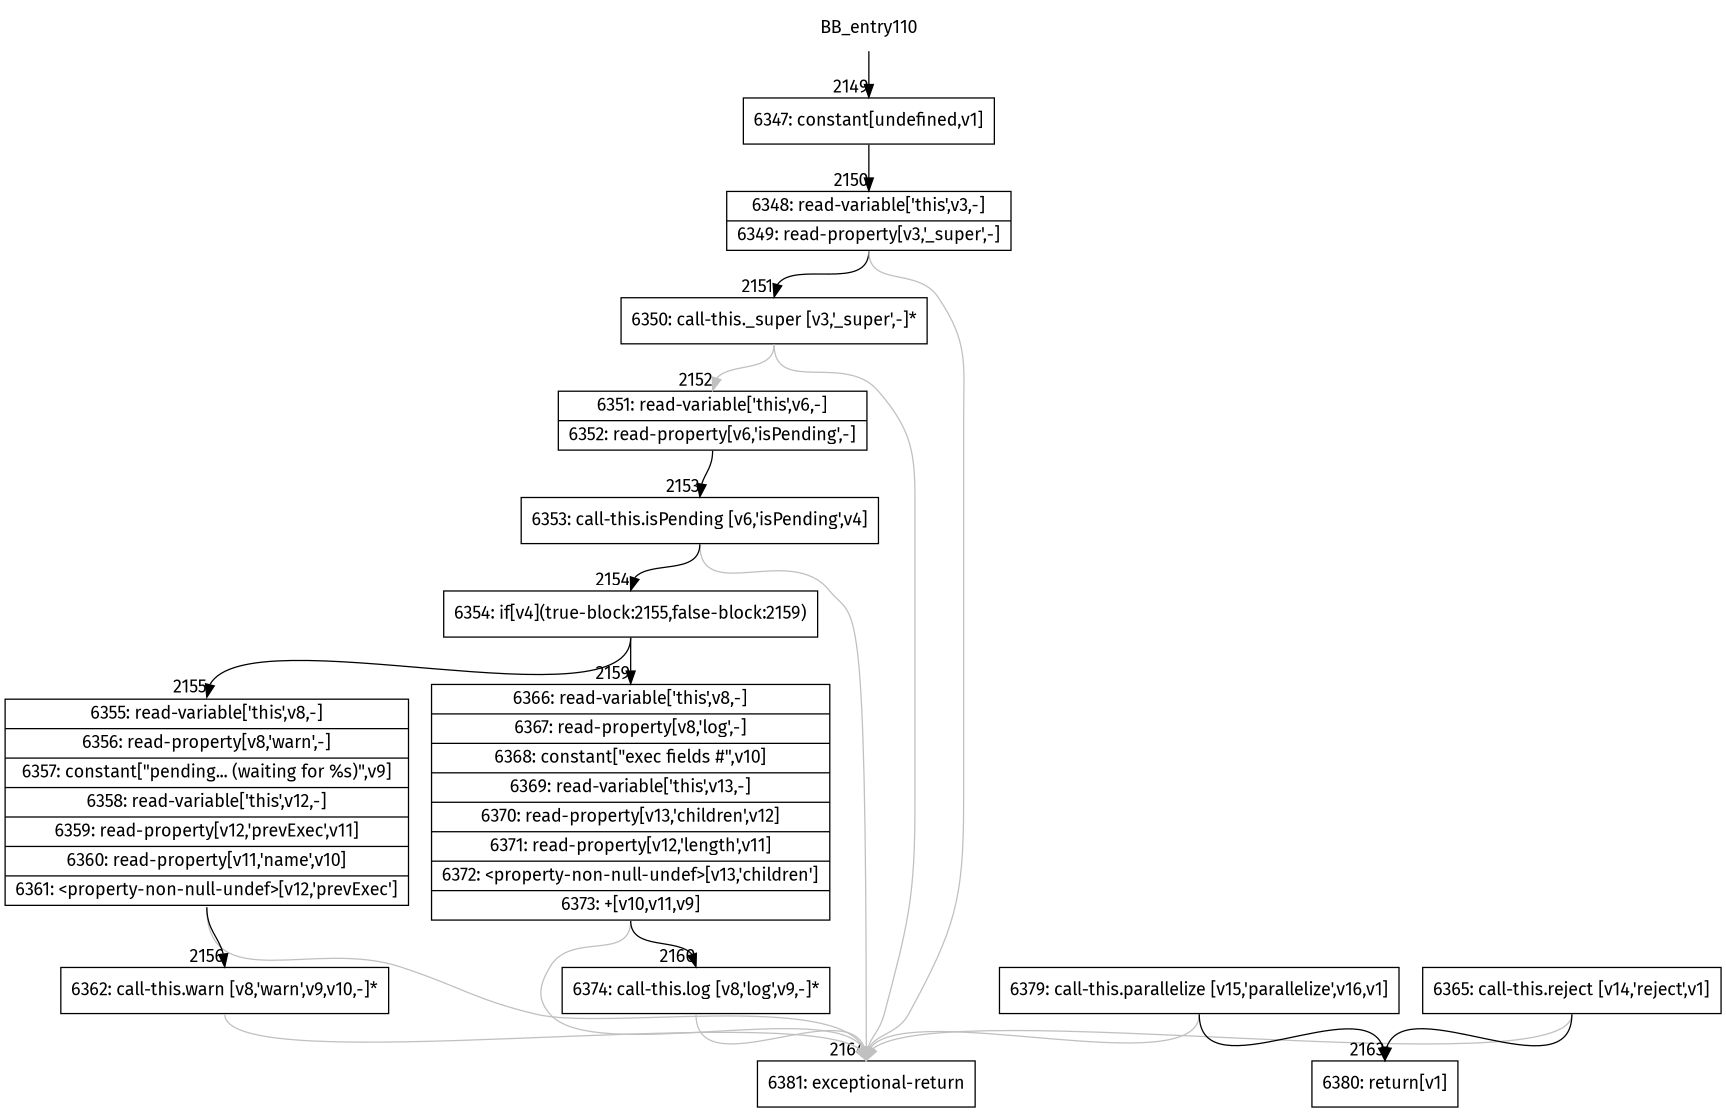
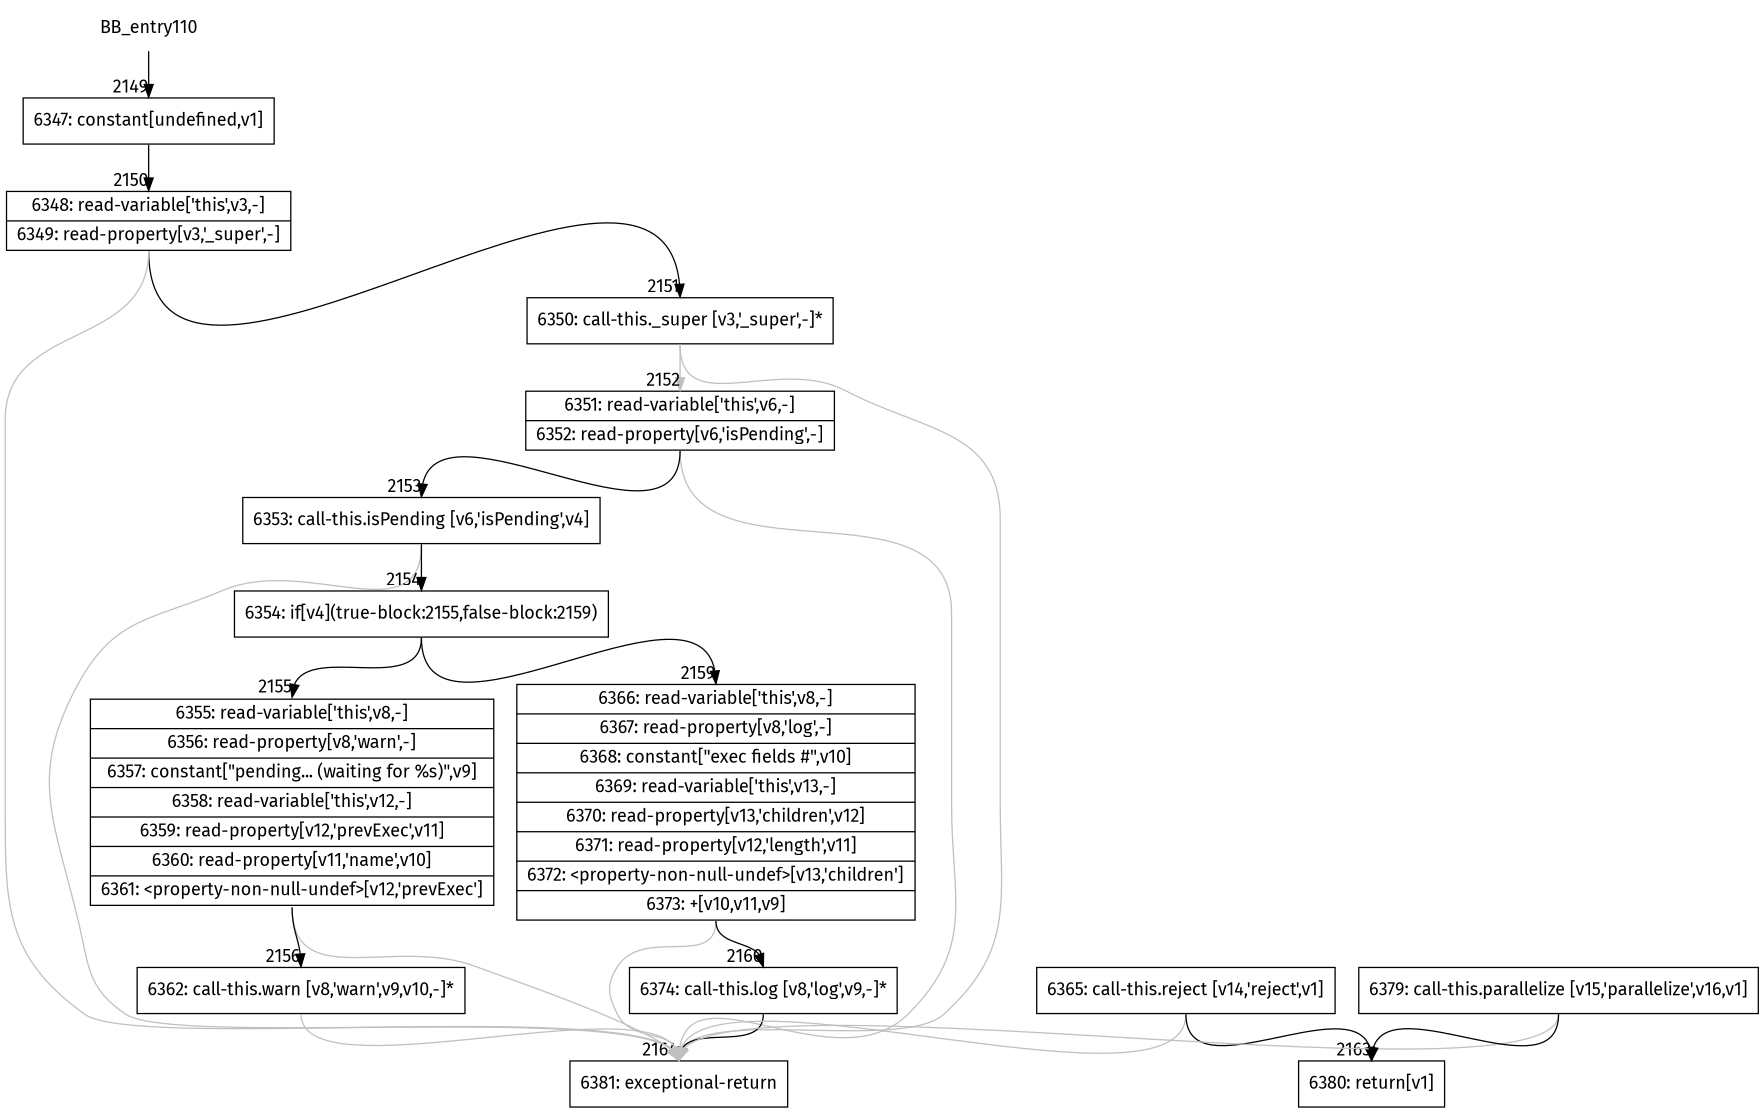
edge "6351: read-variable['this',v6,-]" -> "6381: exceptional-return": added
edge "6374: call-this.log [v8,'log',v9,-]*" -> "6381: exceptional-return": color gray -> black
